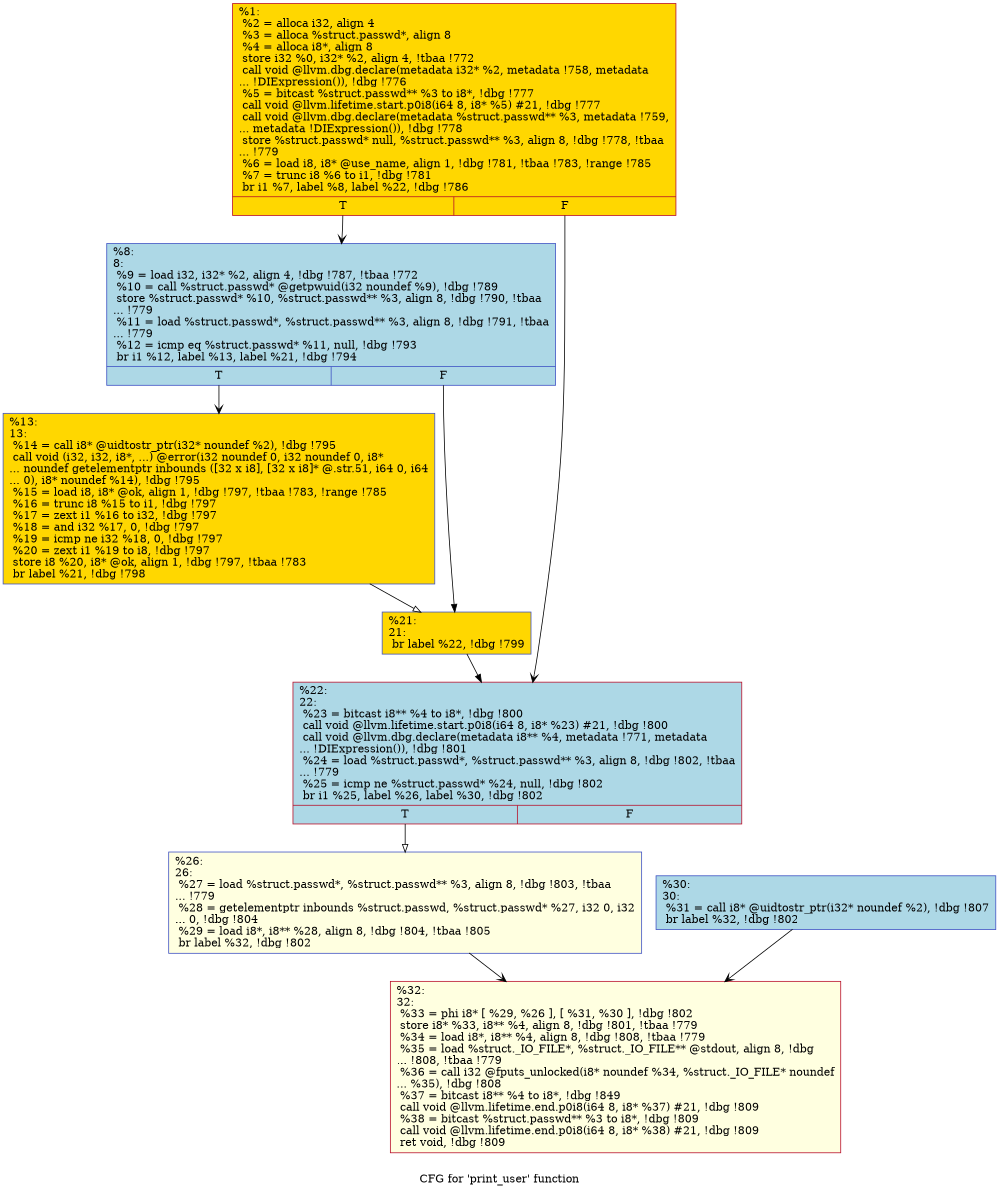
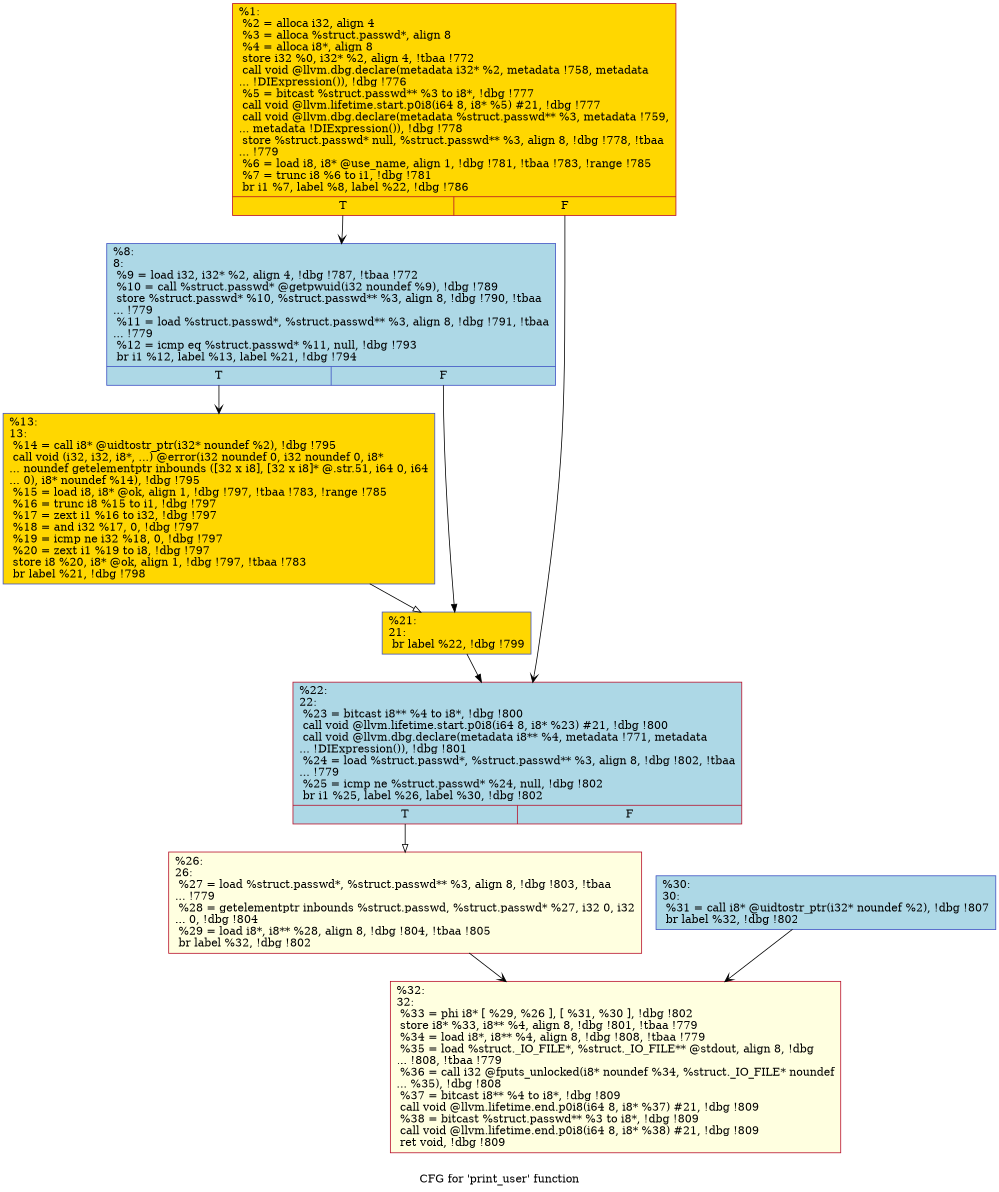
node "%26:": color #3d50c3ff -> #b70d28ff
node "%32:": text "%37 = bitcast i8** %4 to i8*, !dbg !849" -> "%37 = bitcast i8** %4 to i8*, !dbg !809"
